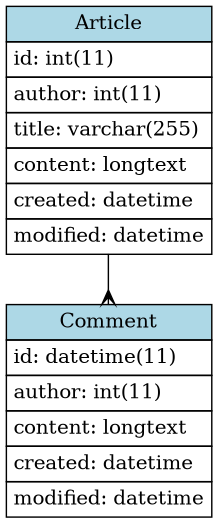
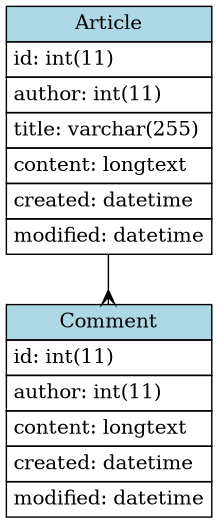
node "Comment": text "id: datetime(11)" -> "id: int(11)"
